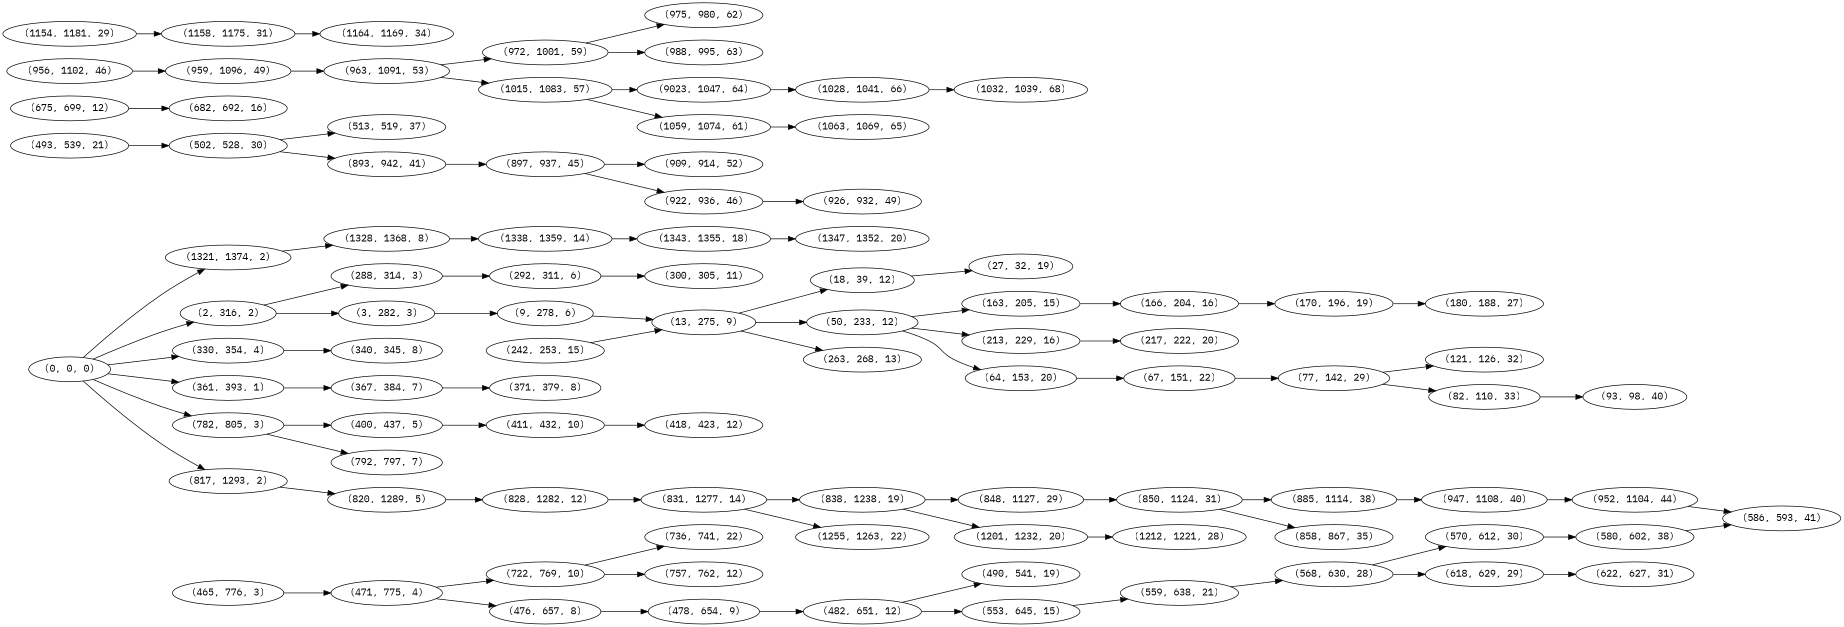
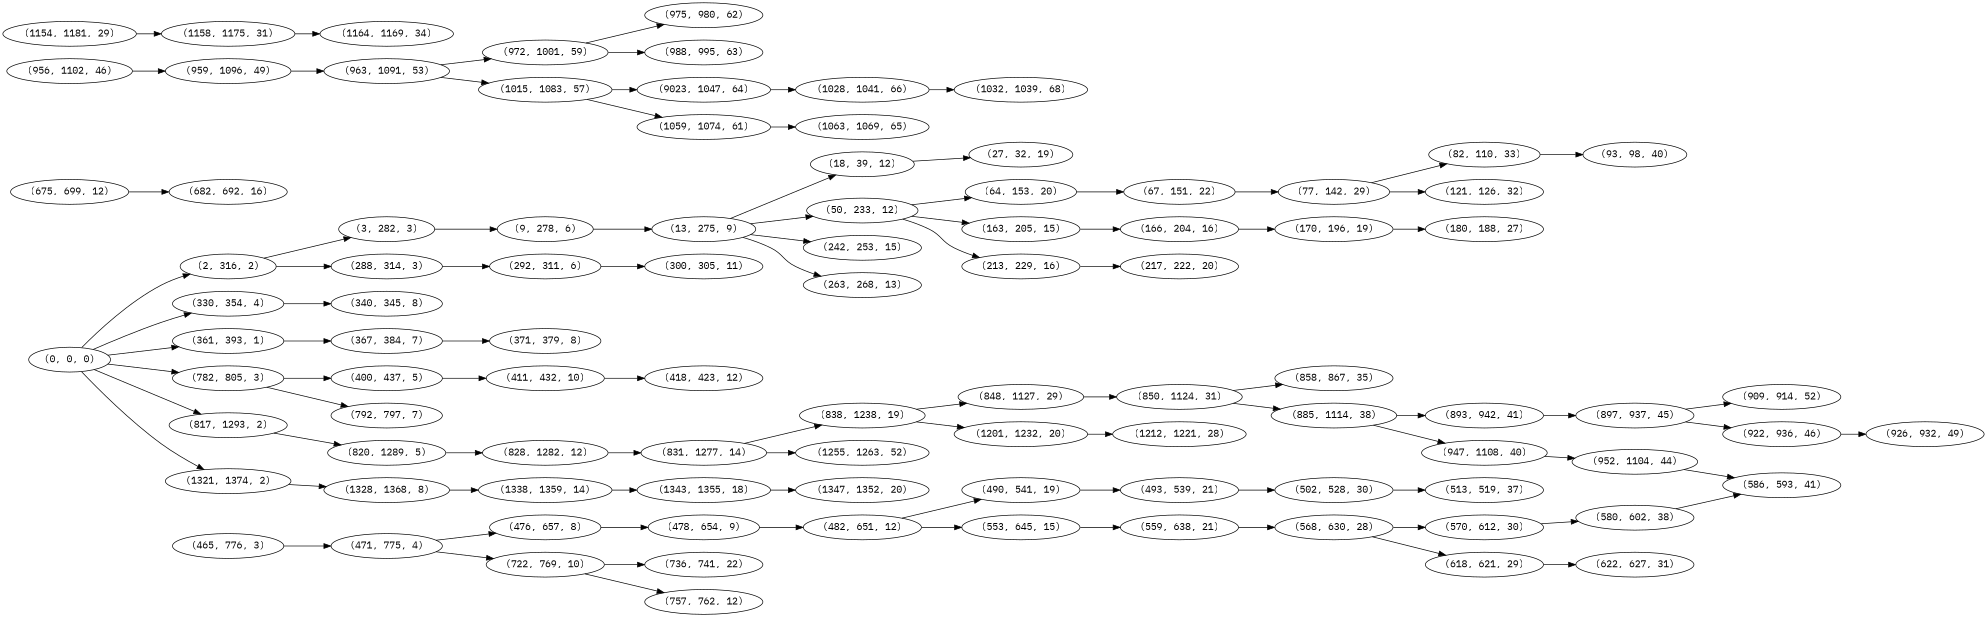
edge "(502, 528, 30)" -> "(893, 942, 41)": now "(885, 1114, 38)" -> "(893, 942, 41)"
edge "(242, 253, 15)" -> "(13, 275, 9)": reversed
edge "(490, 541, 19)" -> "(493, 539, 21)": added
node "(1255, 1263, 22)": label "(1255, 1263, 22)" -> "(1255, 1263, 52)"
node "(618, 629, 29)": label "(618, 629, 29)" -> "(618, 621, 29)"
